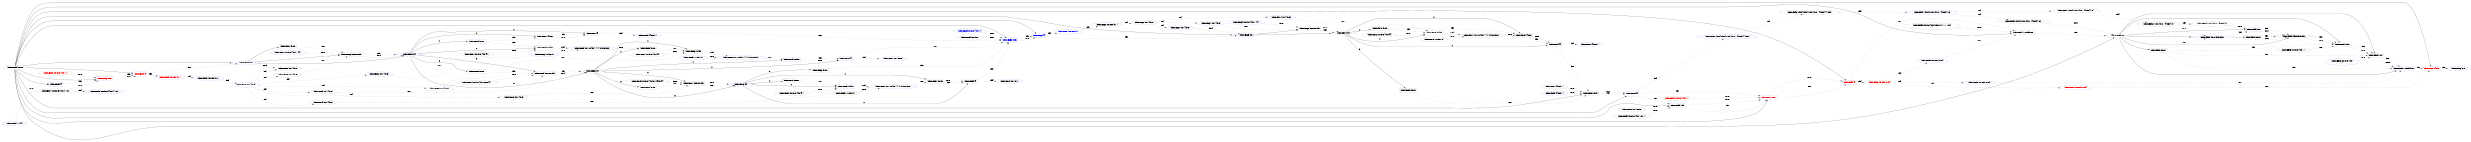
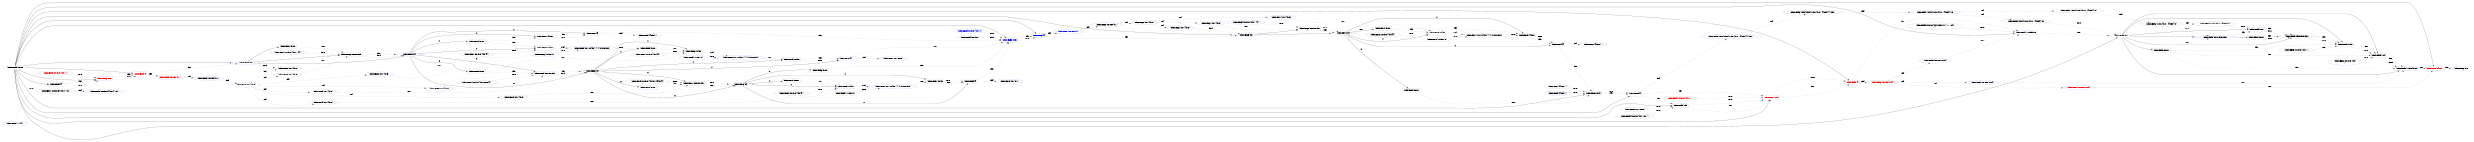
edge "(202145270)If" -> "(202145271)empty": label "T" -> "recv"
